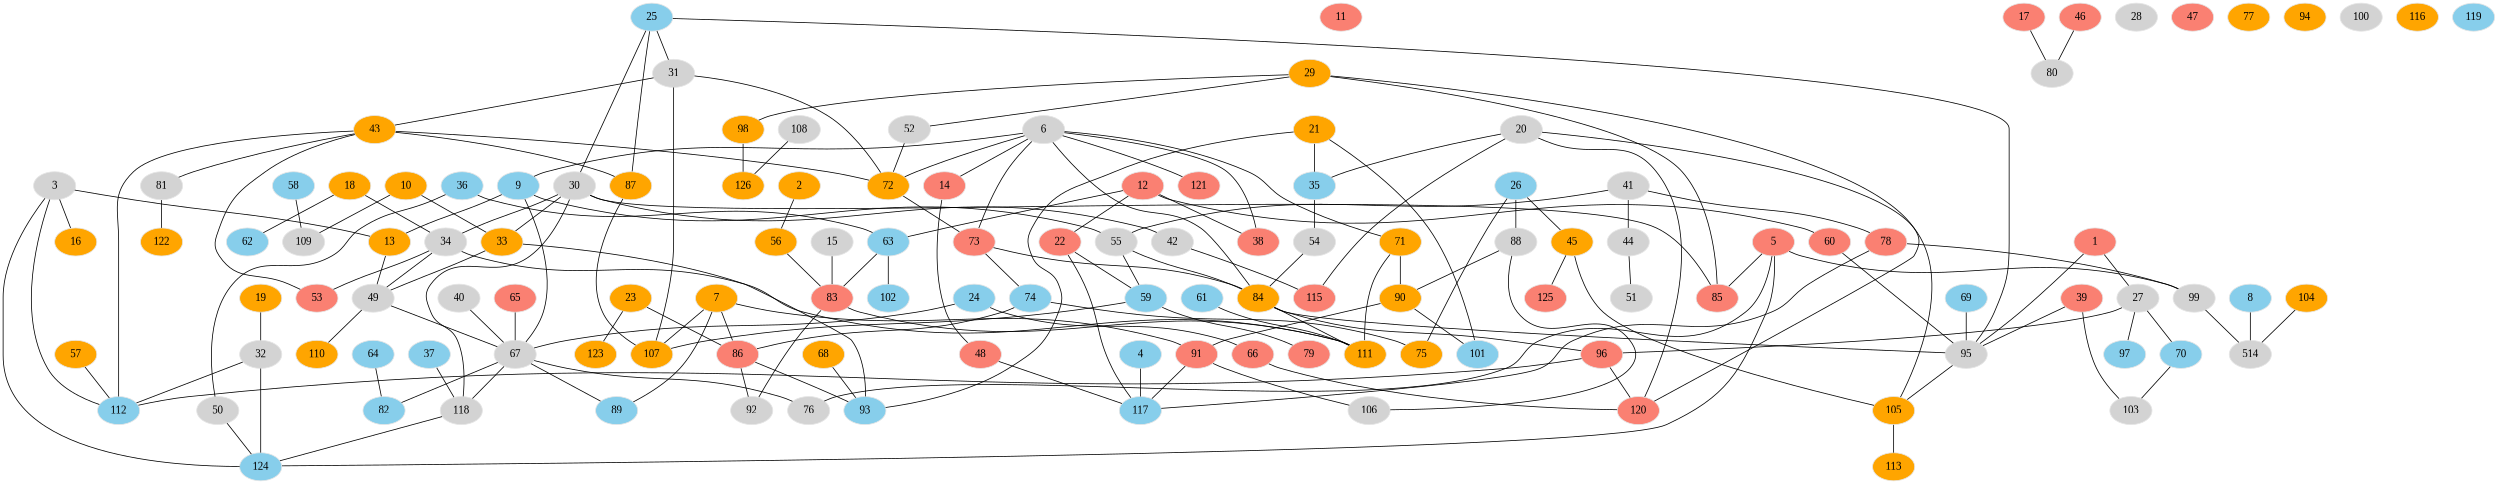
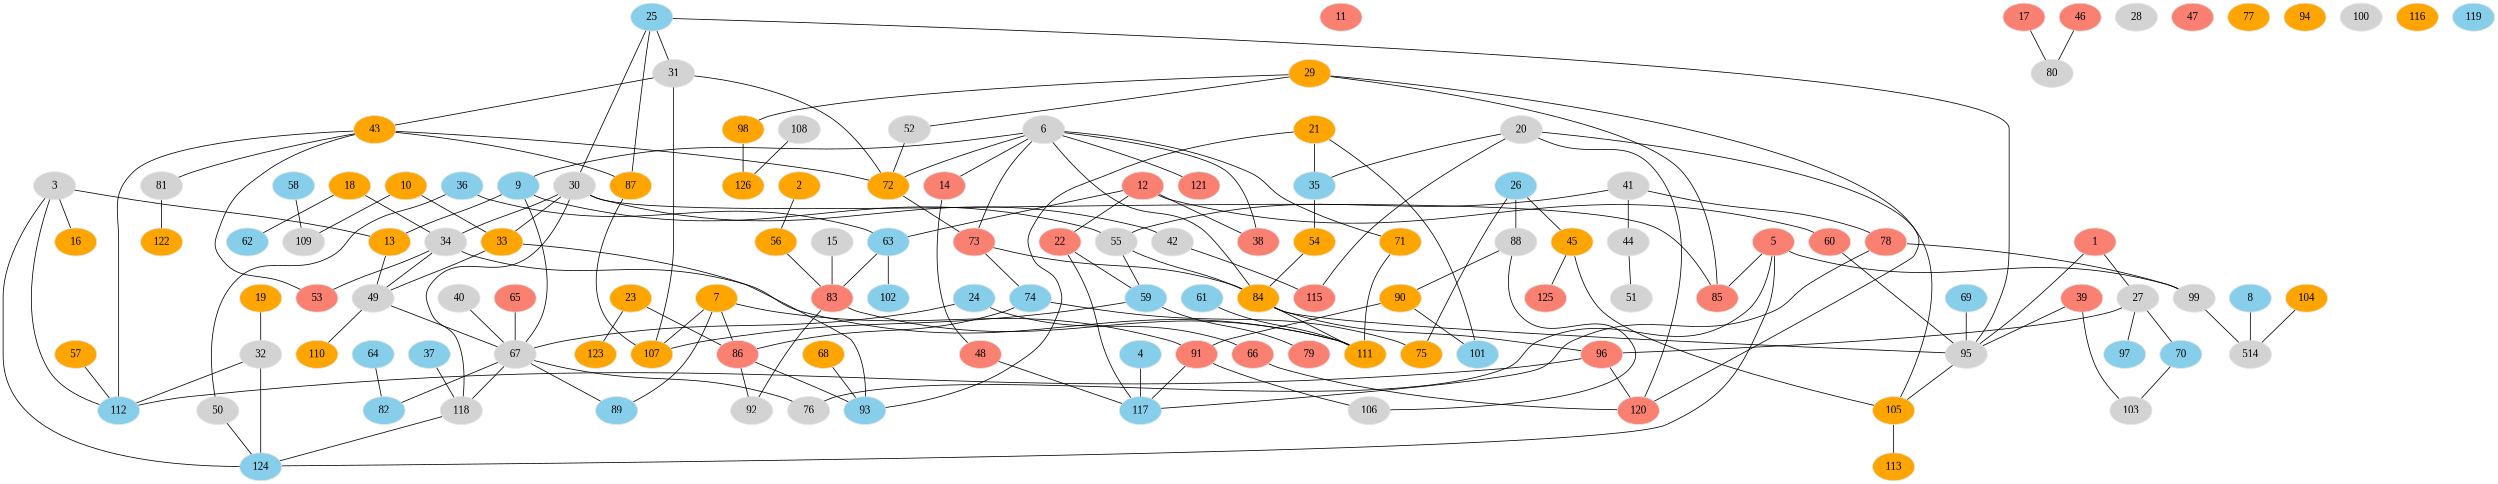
node "54": fillcolor lightgrey -> orange
edge "71" -- "90": removed
